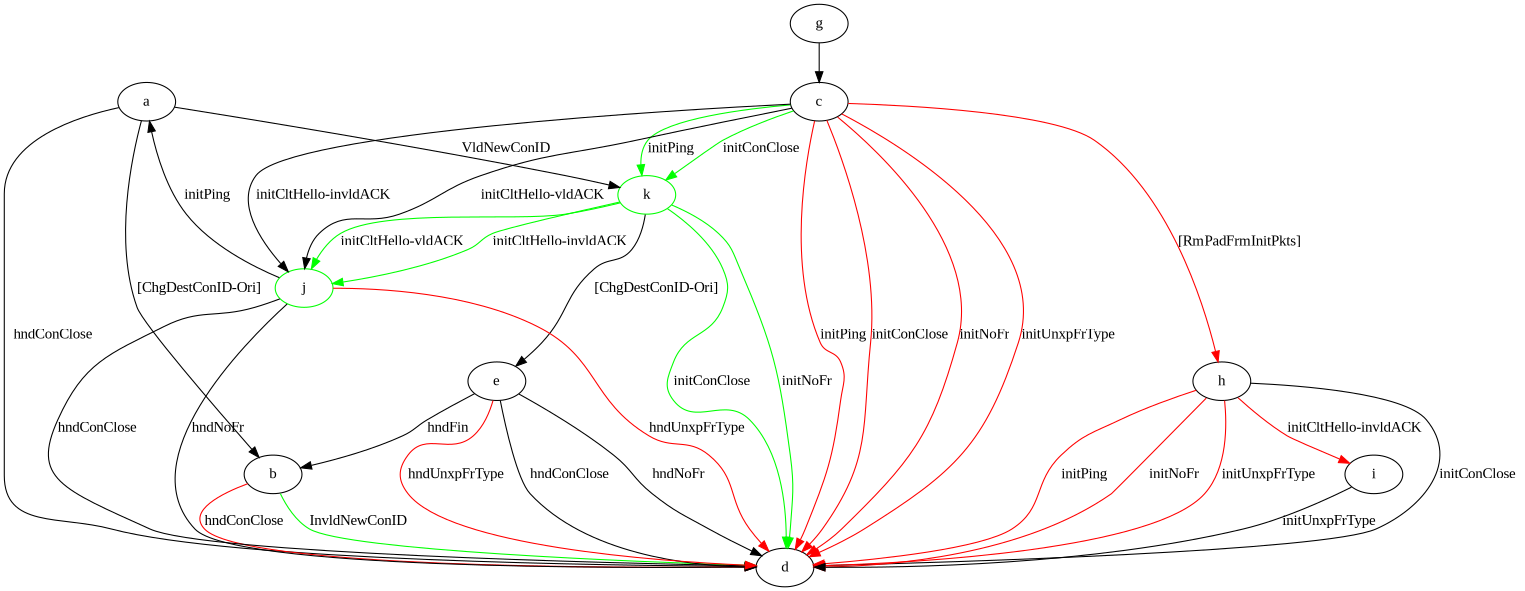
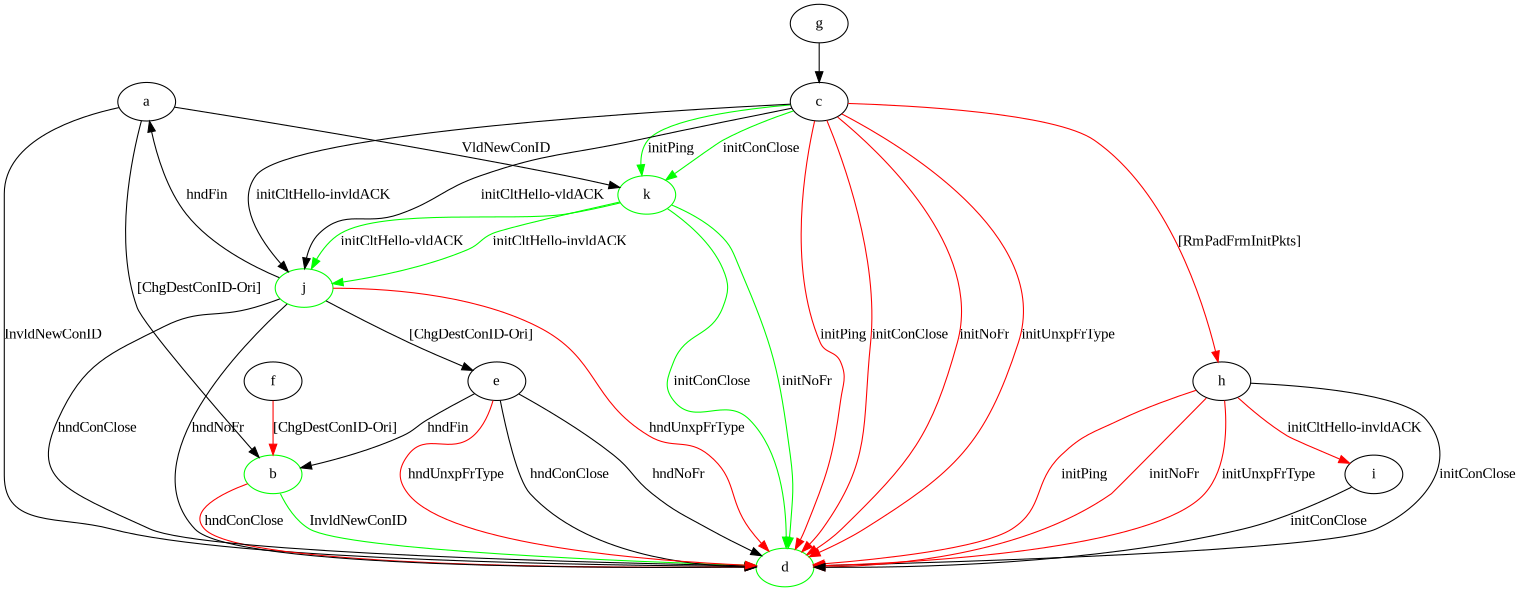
edge "j" -> "a": label "initPing " -> "hndFin "
edge "k" -> "e": now "j" -> "e"
edge "a" -> "d": label "hndConClose " -> "InvldNewConID "
node "f": added
node "b": color black -> green
edge "i" -> "d": label "initUnxpFrType " -> "initConClose "
node "d": color black -> green
